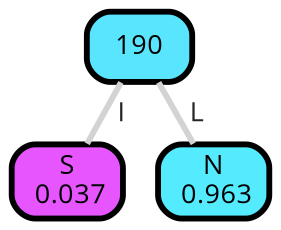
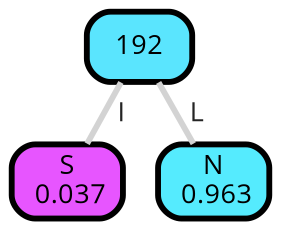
node "190": label "190" -> "192"
